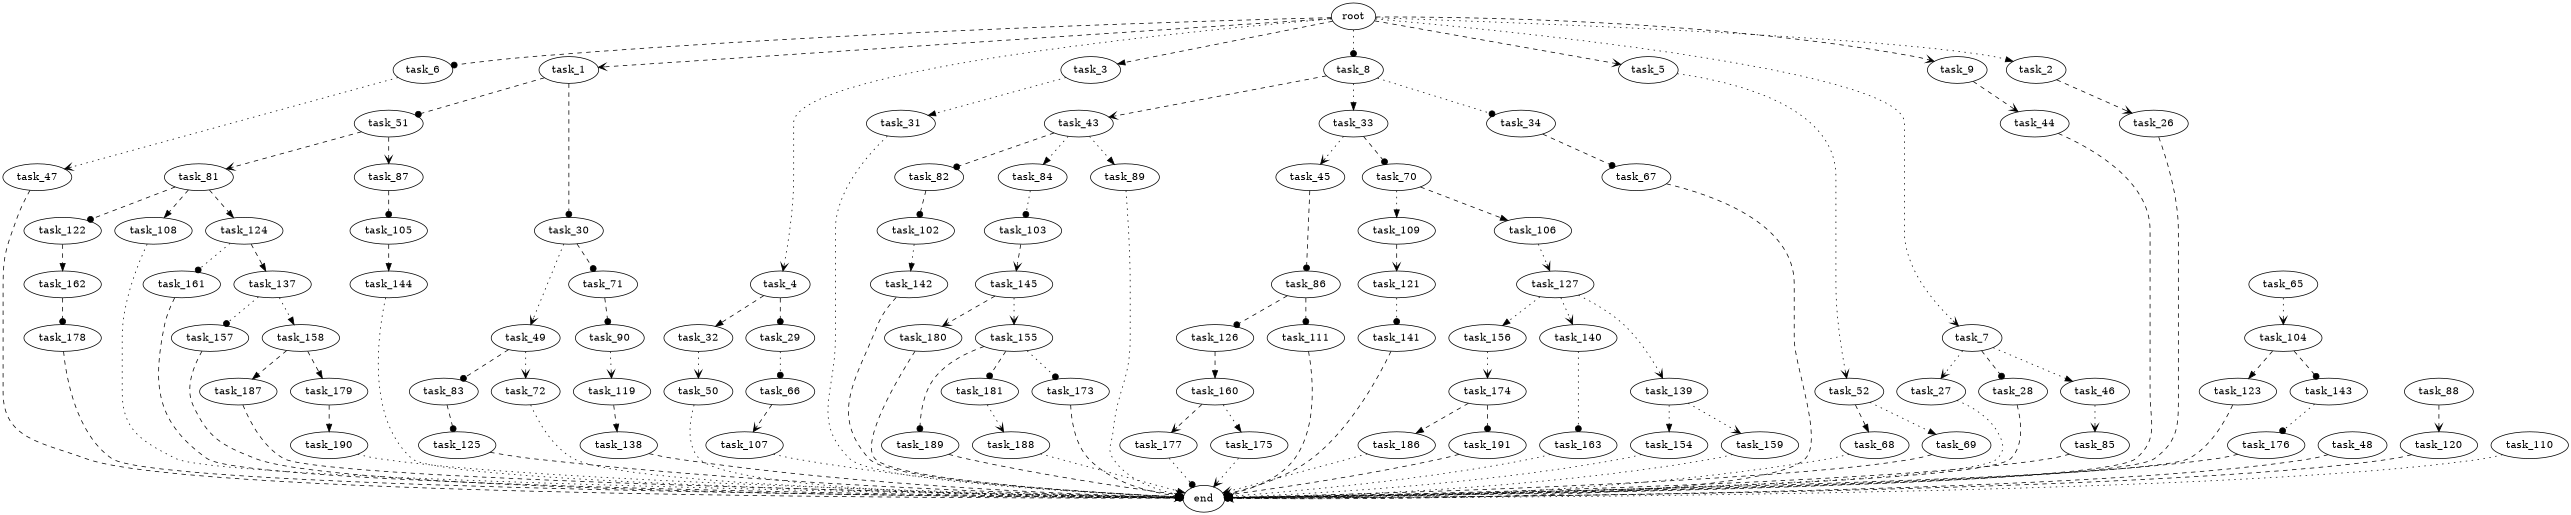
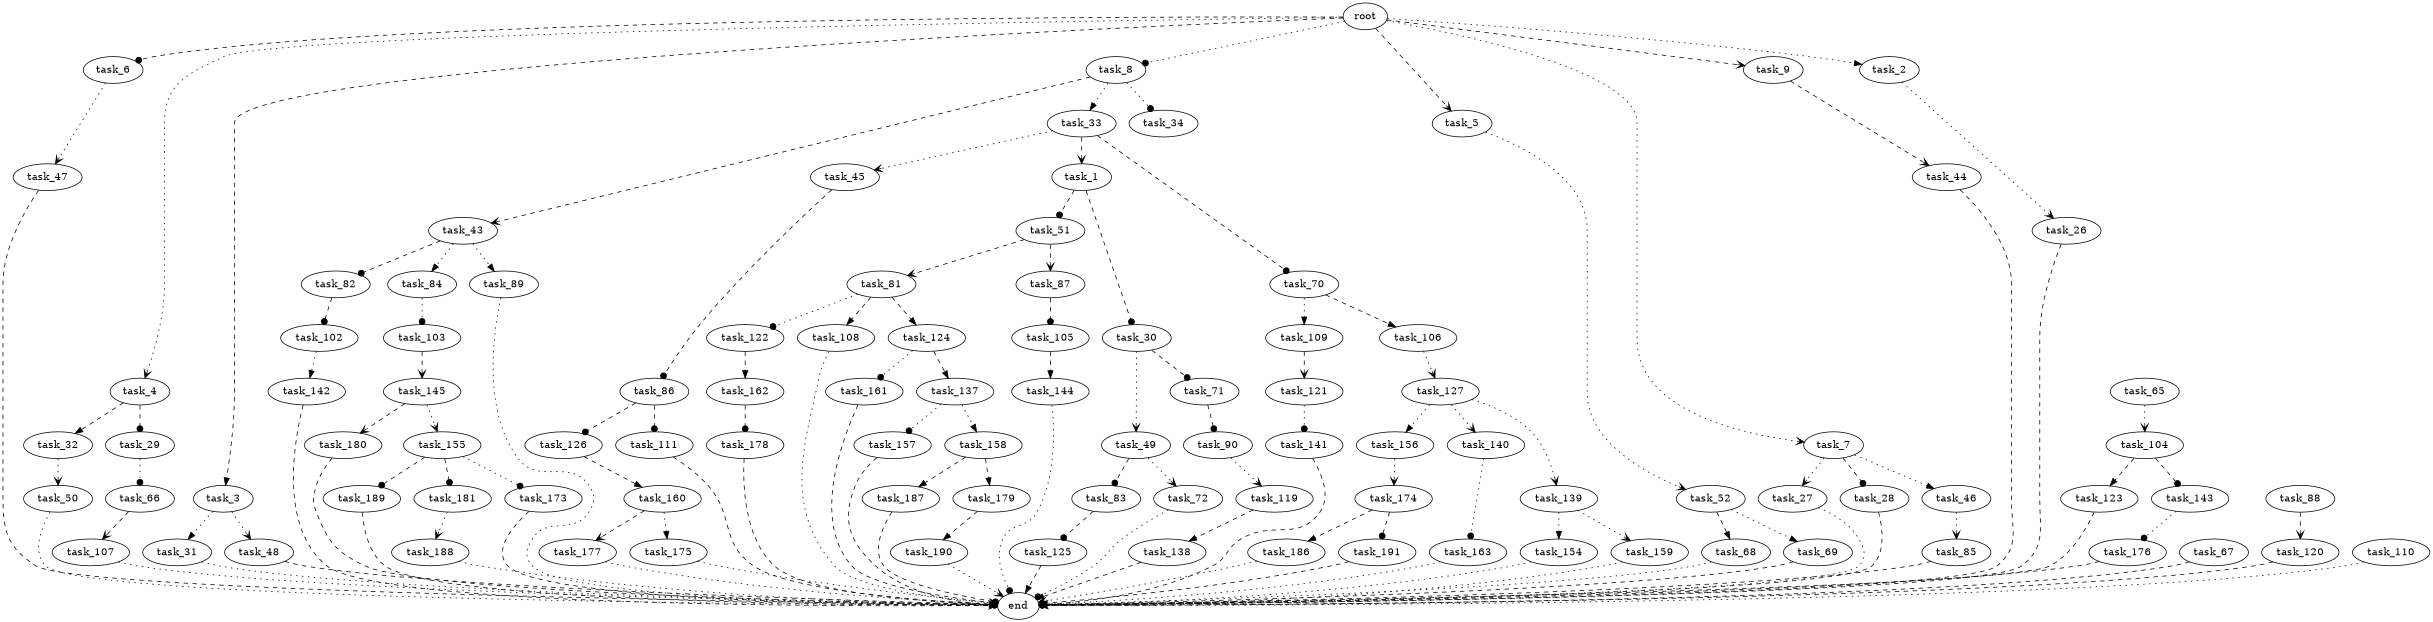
edge "root" -> "task_1": now "task_33" -> "task_1"
edge "task_2" -> "task_26": style dashed -> dotted
edge "task_34" -> "task_67": removed
edge "task_81" -> "task_122": style dashed -> dotted
edge "task_3" -> "task_48": added
